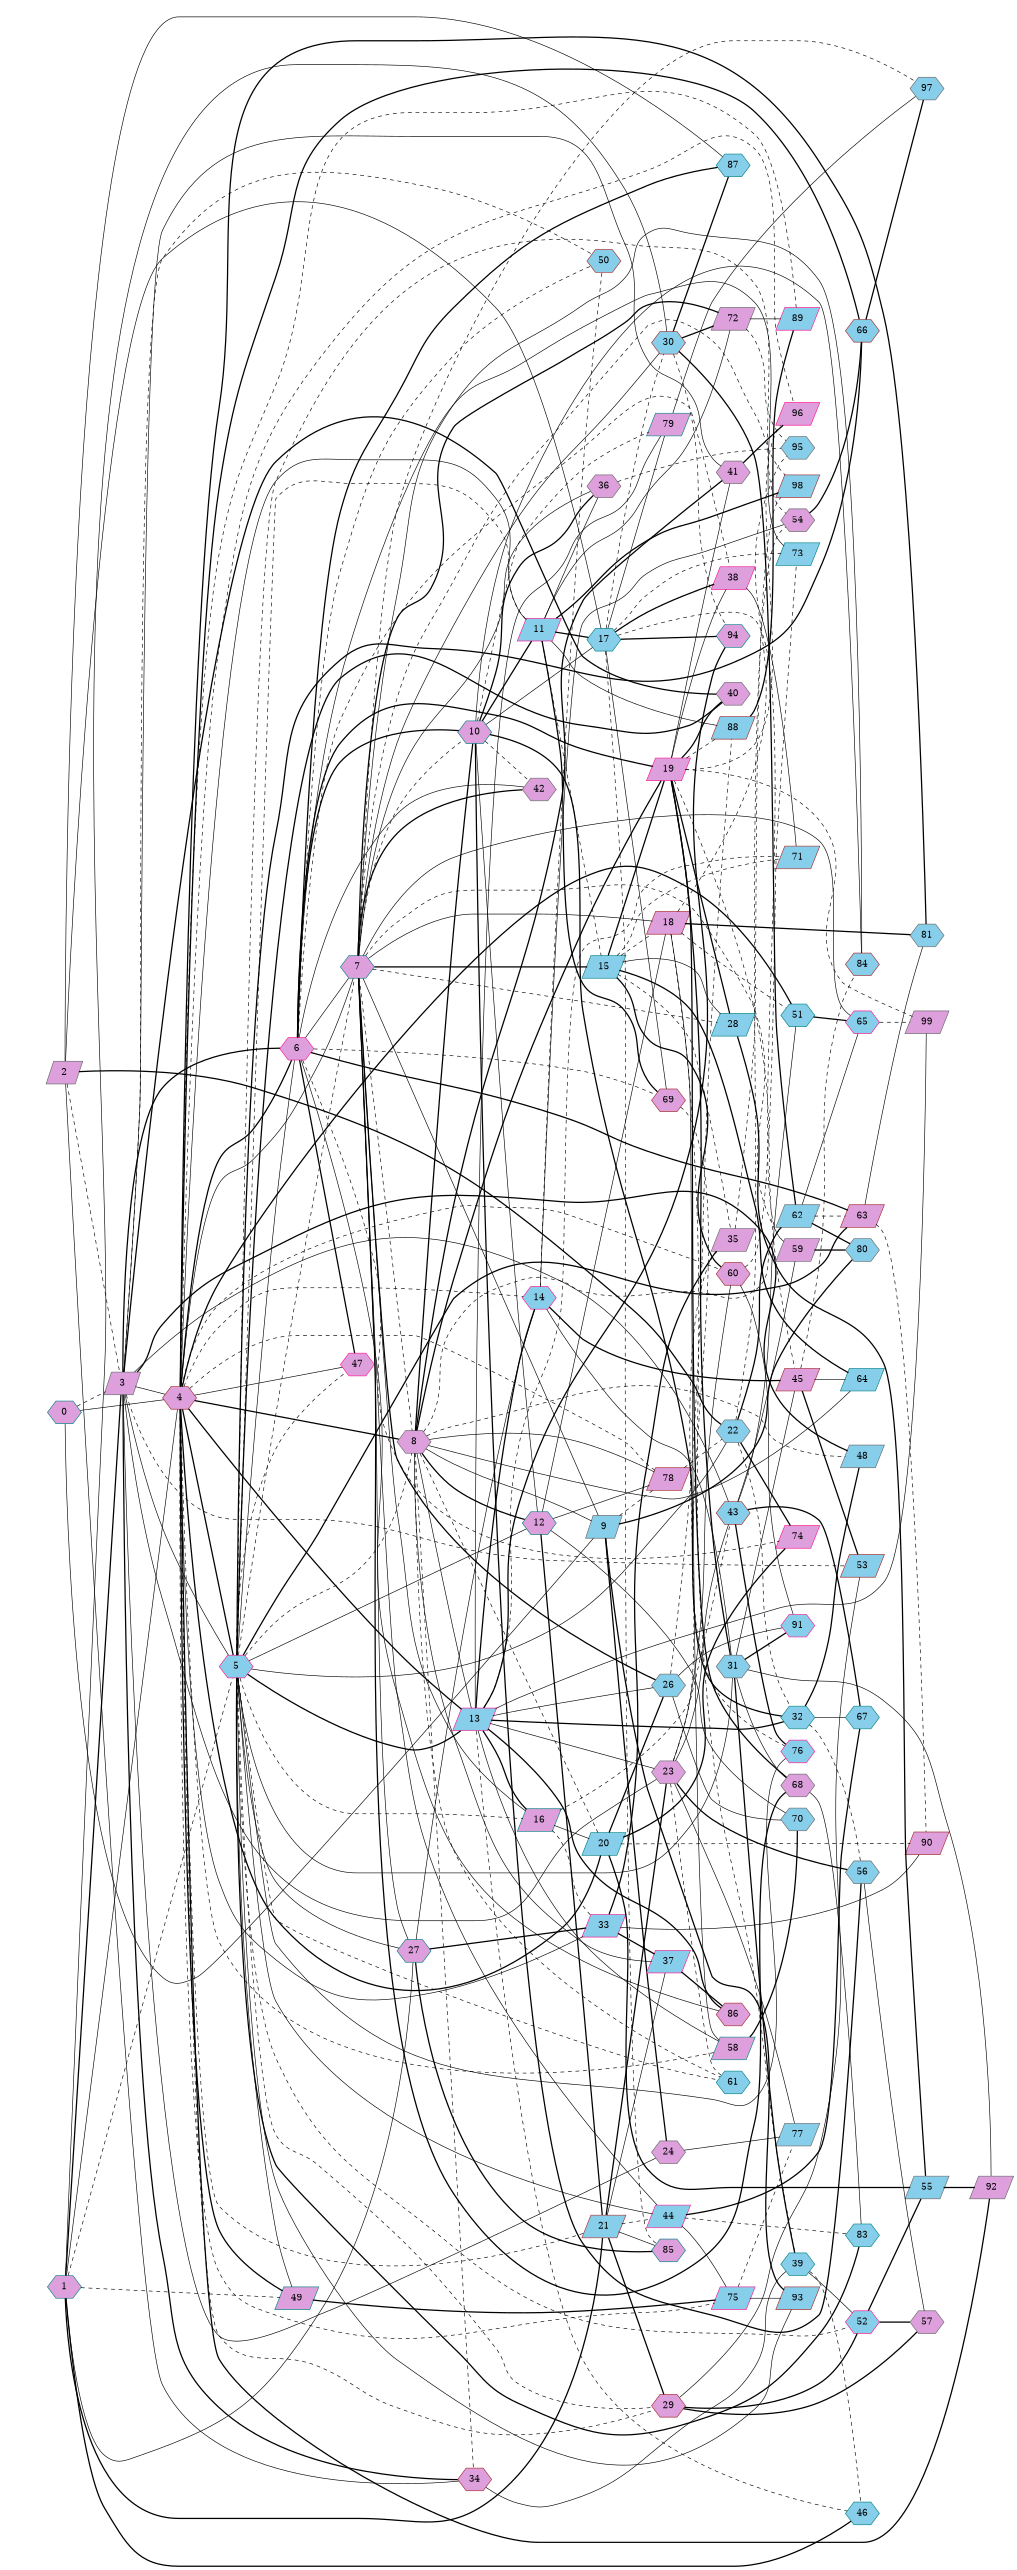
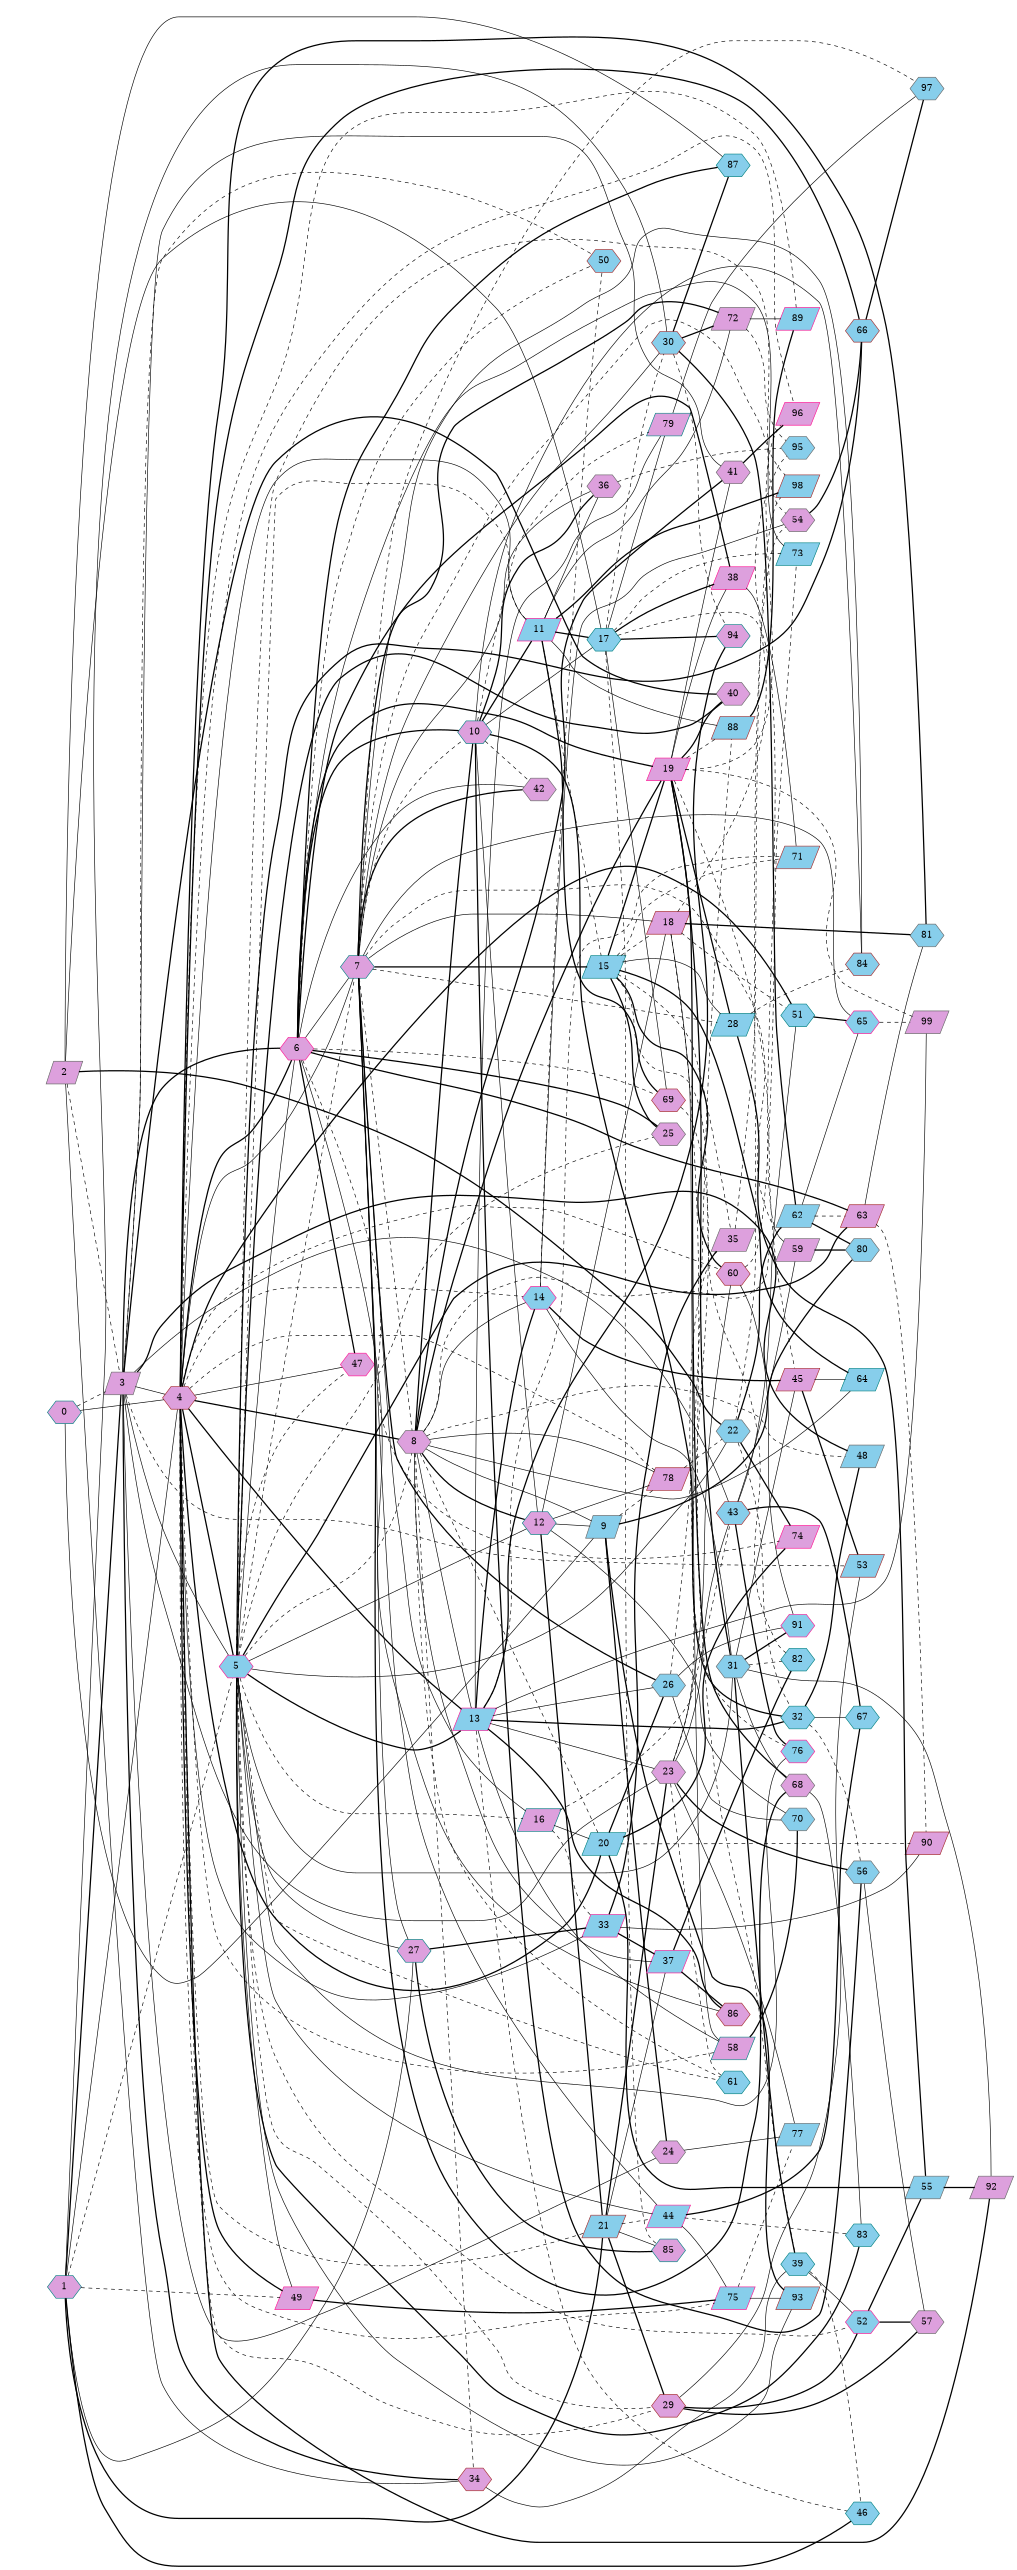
edge "38" -- "6": style dashed -> bold
node "25": added
edge "84" -- "45": now "84" -- "28"
edge "7" -- "9": now "12" -- "9"
edge "14" -- "27": now "14" -- "8"
node "82": added
edge "13" -- "16": removed
node "49": color teal -> deeppink
